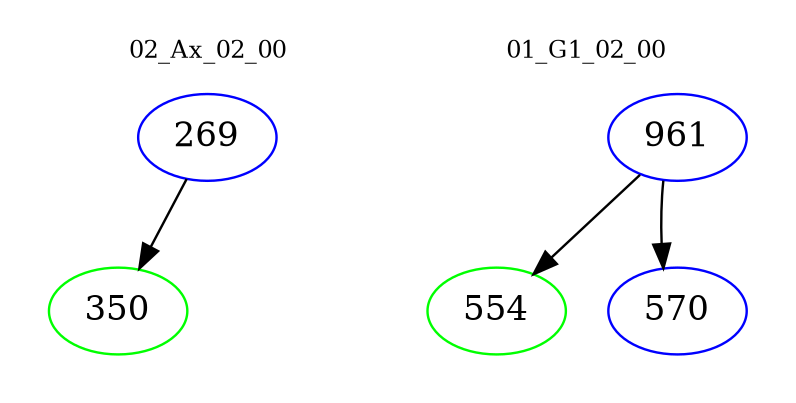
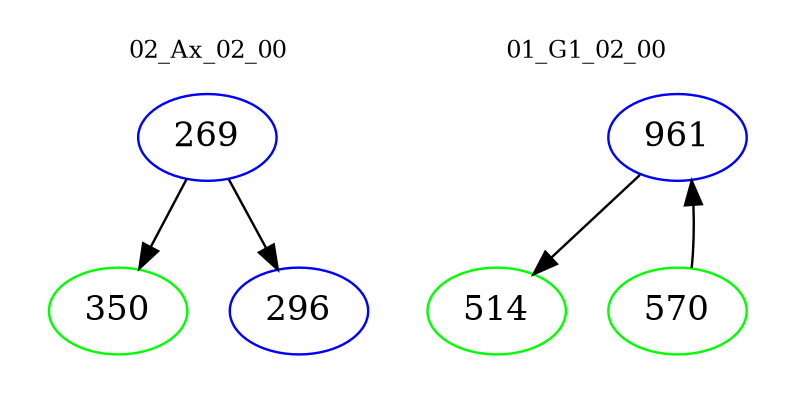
edge "961" -> "570": reversed
node "296": added
node "554": label "554" -> "514"
node "570": color blue -> green
